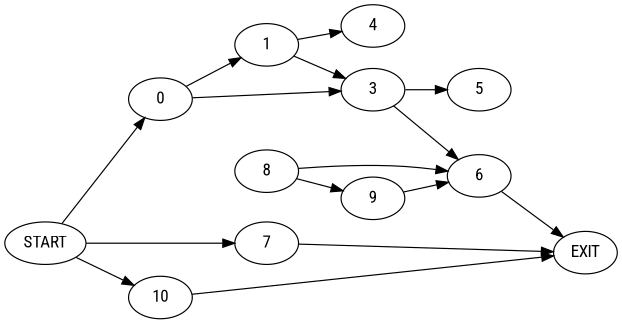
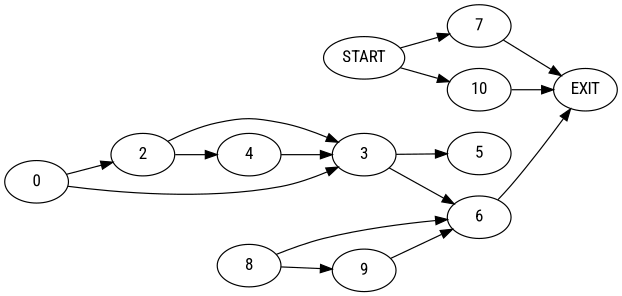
node "1": label "1" -> "2"
edge "4" -> "3": added
edge "START" -> "0": removed
